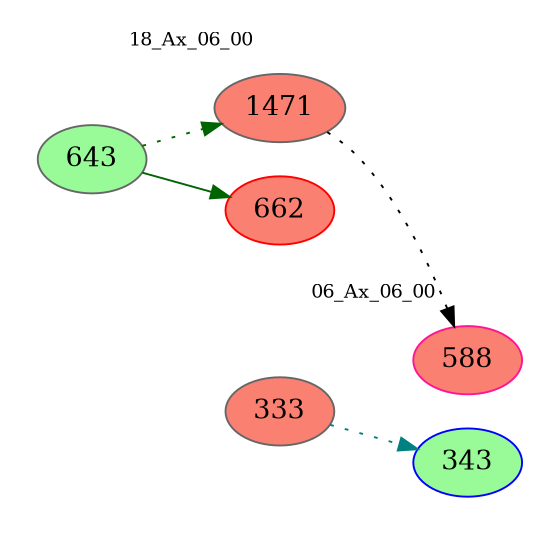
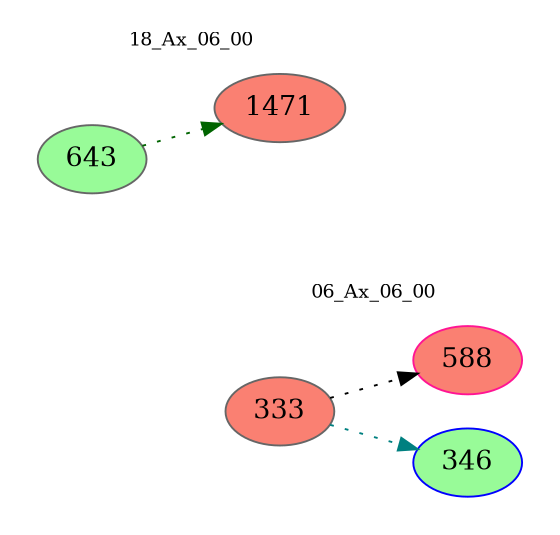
node "662": removed
edge "1471" -> "588": now "333" -> "588"
node "343": label "343" -> "346"
